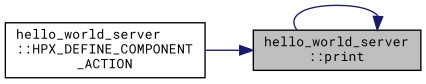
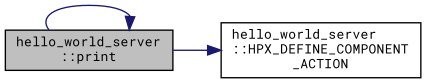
edge "hello_world_server ::HPX_DEFINE_COMPONENT _ACTION" -> "hello_world_server ::print": reversed
